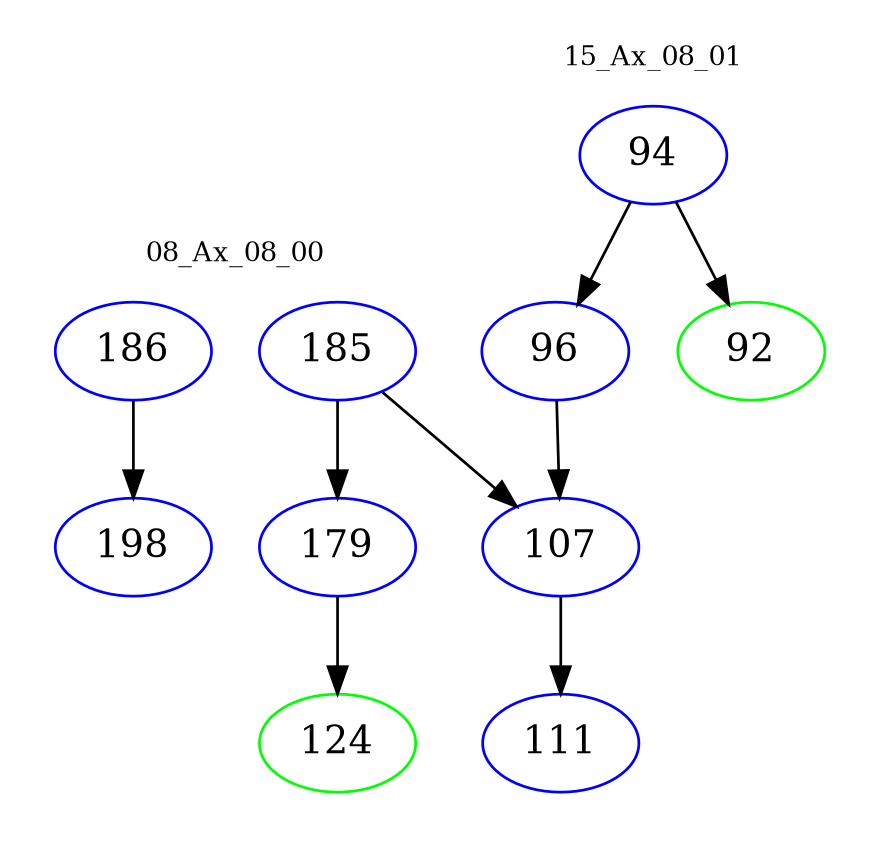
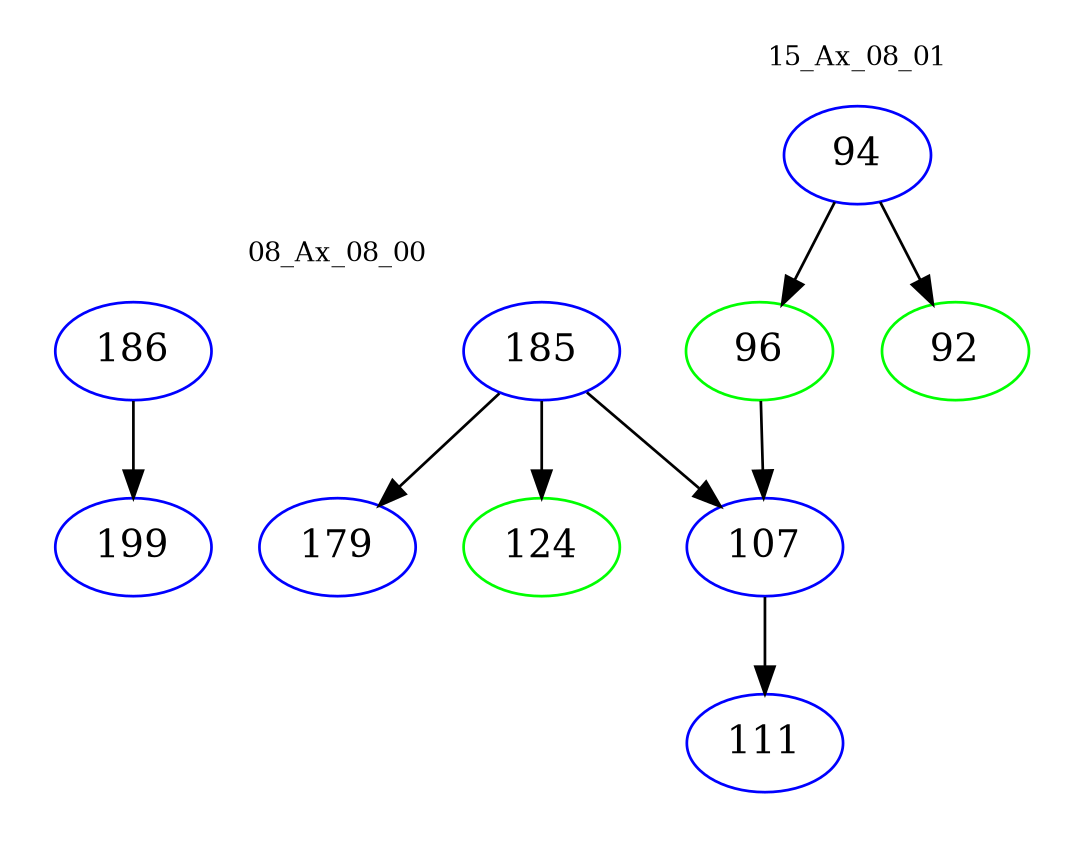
node "96": color blue -> green
node "198": label "198" -> "199"
edge "179" -> "124": now "185" -> "124"
